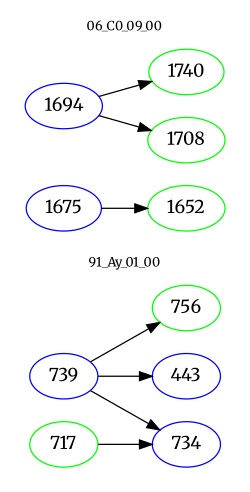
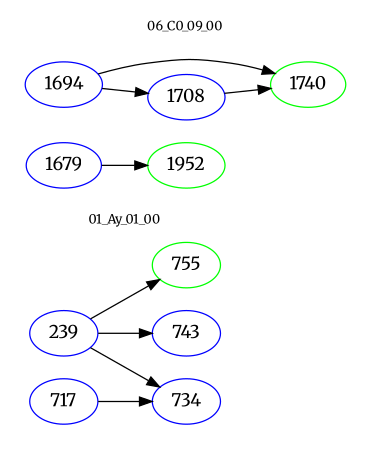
edge "1708" -> "1740": added
node "1708": color green -> blue
node "1675": label "1675" -> "1679"
node "1652": label "1652" -> "1952"
cluster "91_Ay_01_00": label "91_Ay_01_00" -> "01_Ay_01_00"
node "756": label "756" -> "755"
node "739": label "739" -> "239"
node "443": label "443" -> "743"
node "717": color green -> blue
